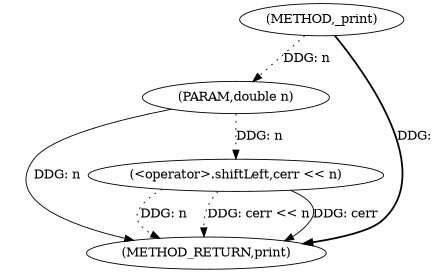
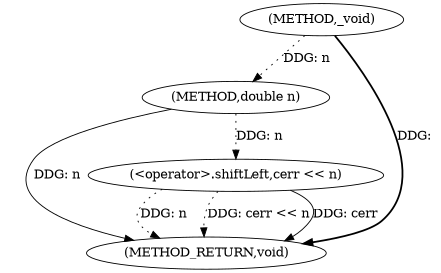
node "(METHOD,_print)": label "(METHOD,_print)" -> "(METHOD,_void)"
node "(PARAM,double n)": label "(PARAM,double n)" -> "(METHOD,double n)"
node "(METHOD_RETURN,print)": label "(METHOD_RETURN,print)" -> "(METHOD_RETURN,void)"
